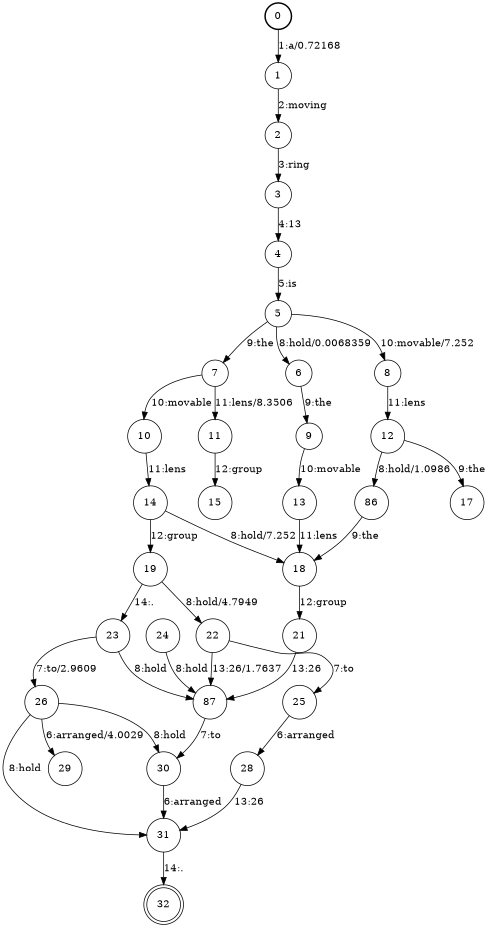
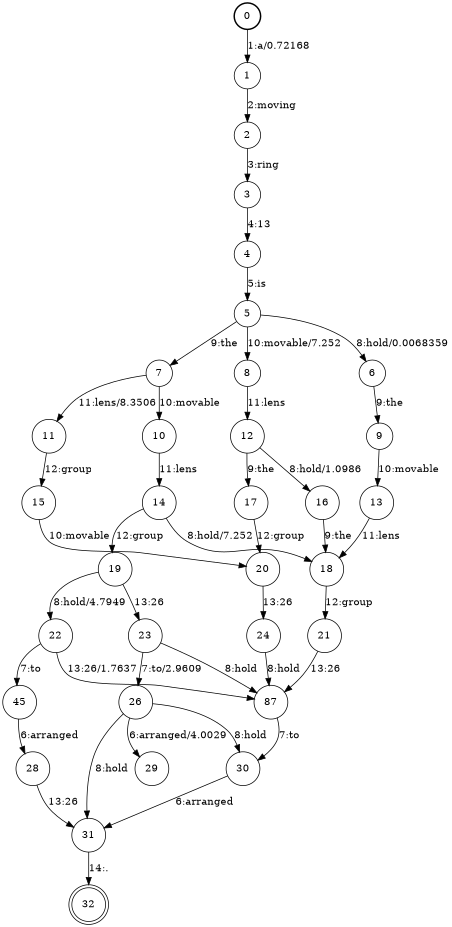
node "86": label "86" -> "16"
node "20": added
edge "19" -> "23": label "14:." -> "13:26"
node "25": label "25" -> "45"
